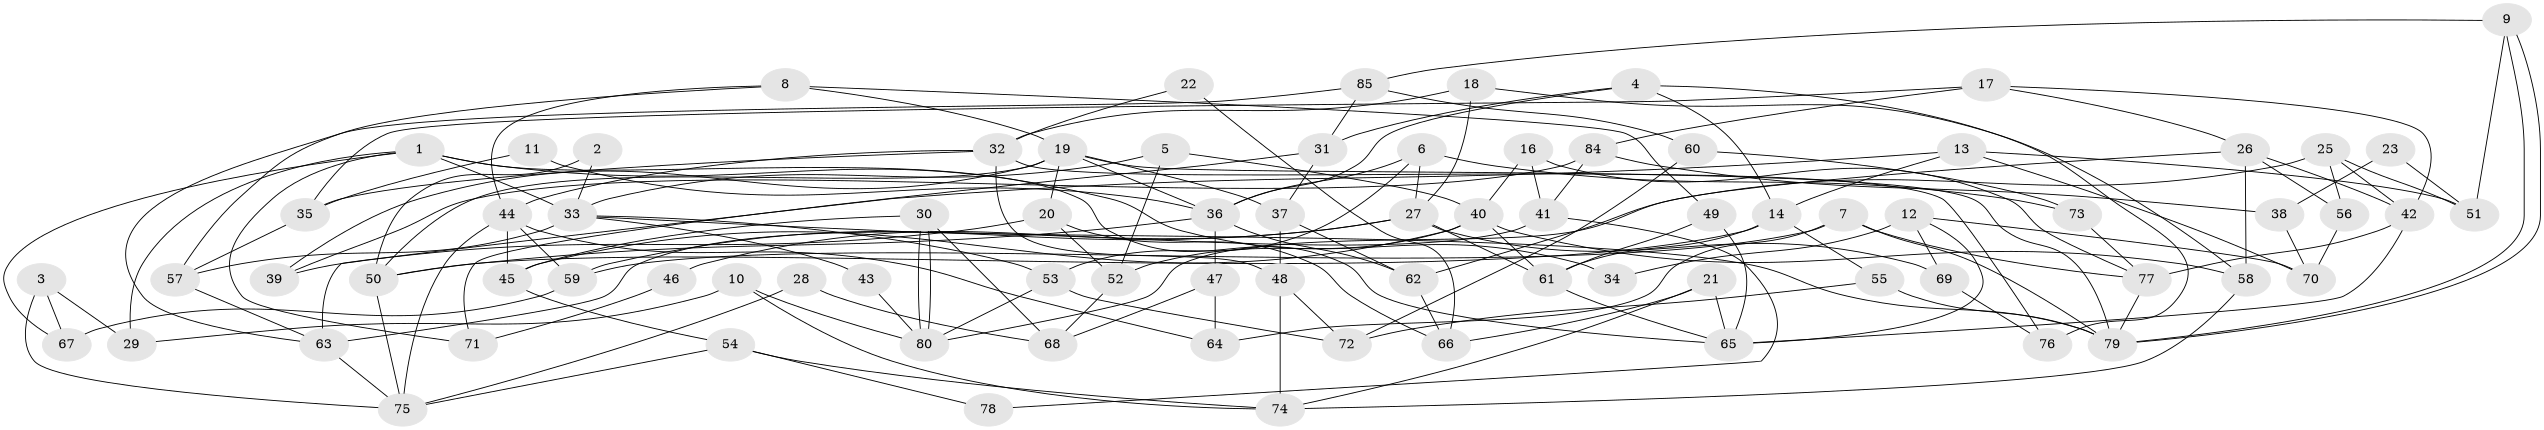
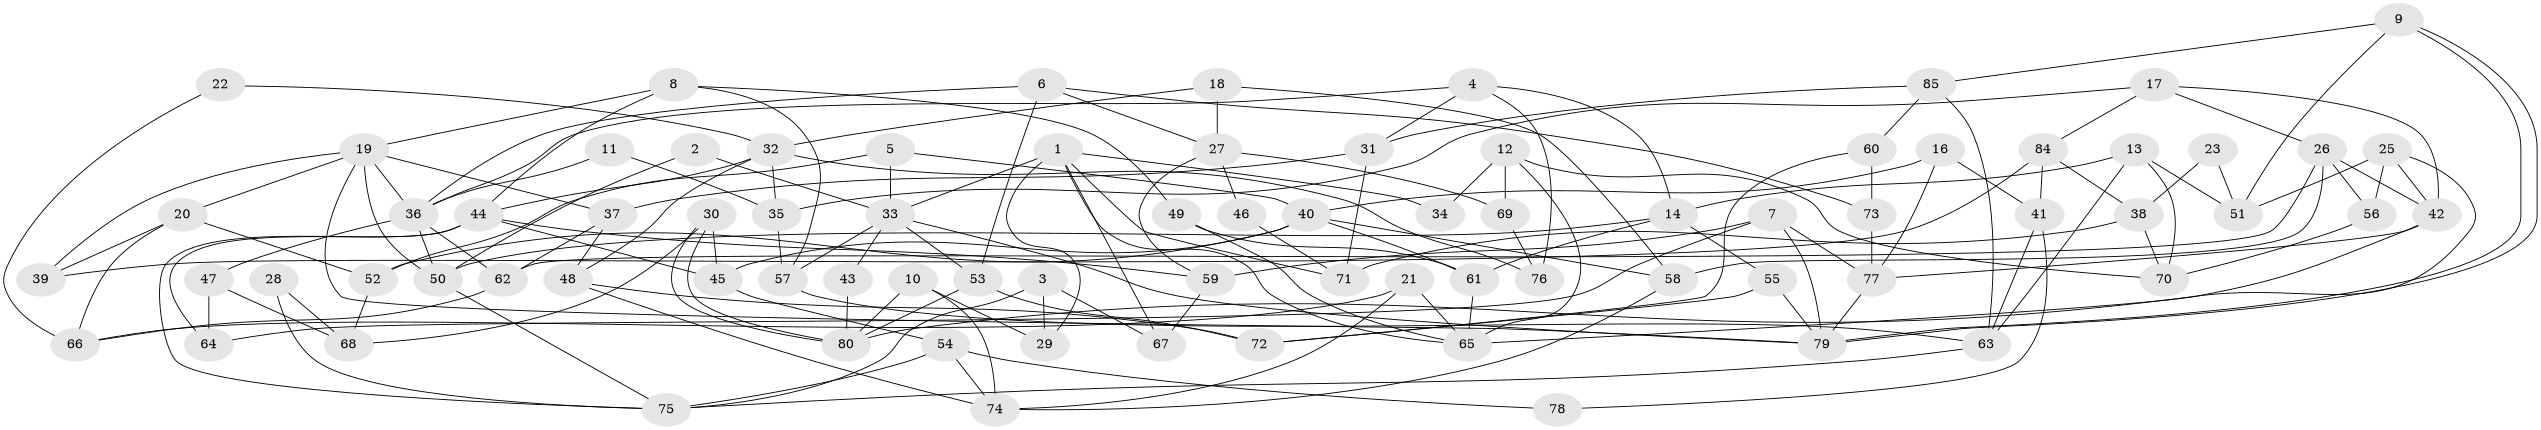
edge "38" -- "71": added
edge "27" -- "61": removed
